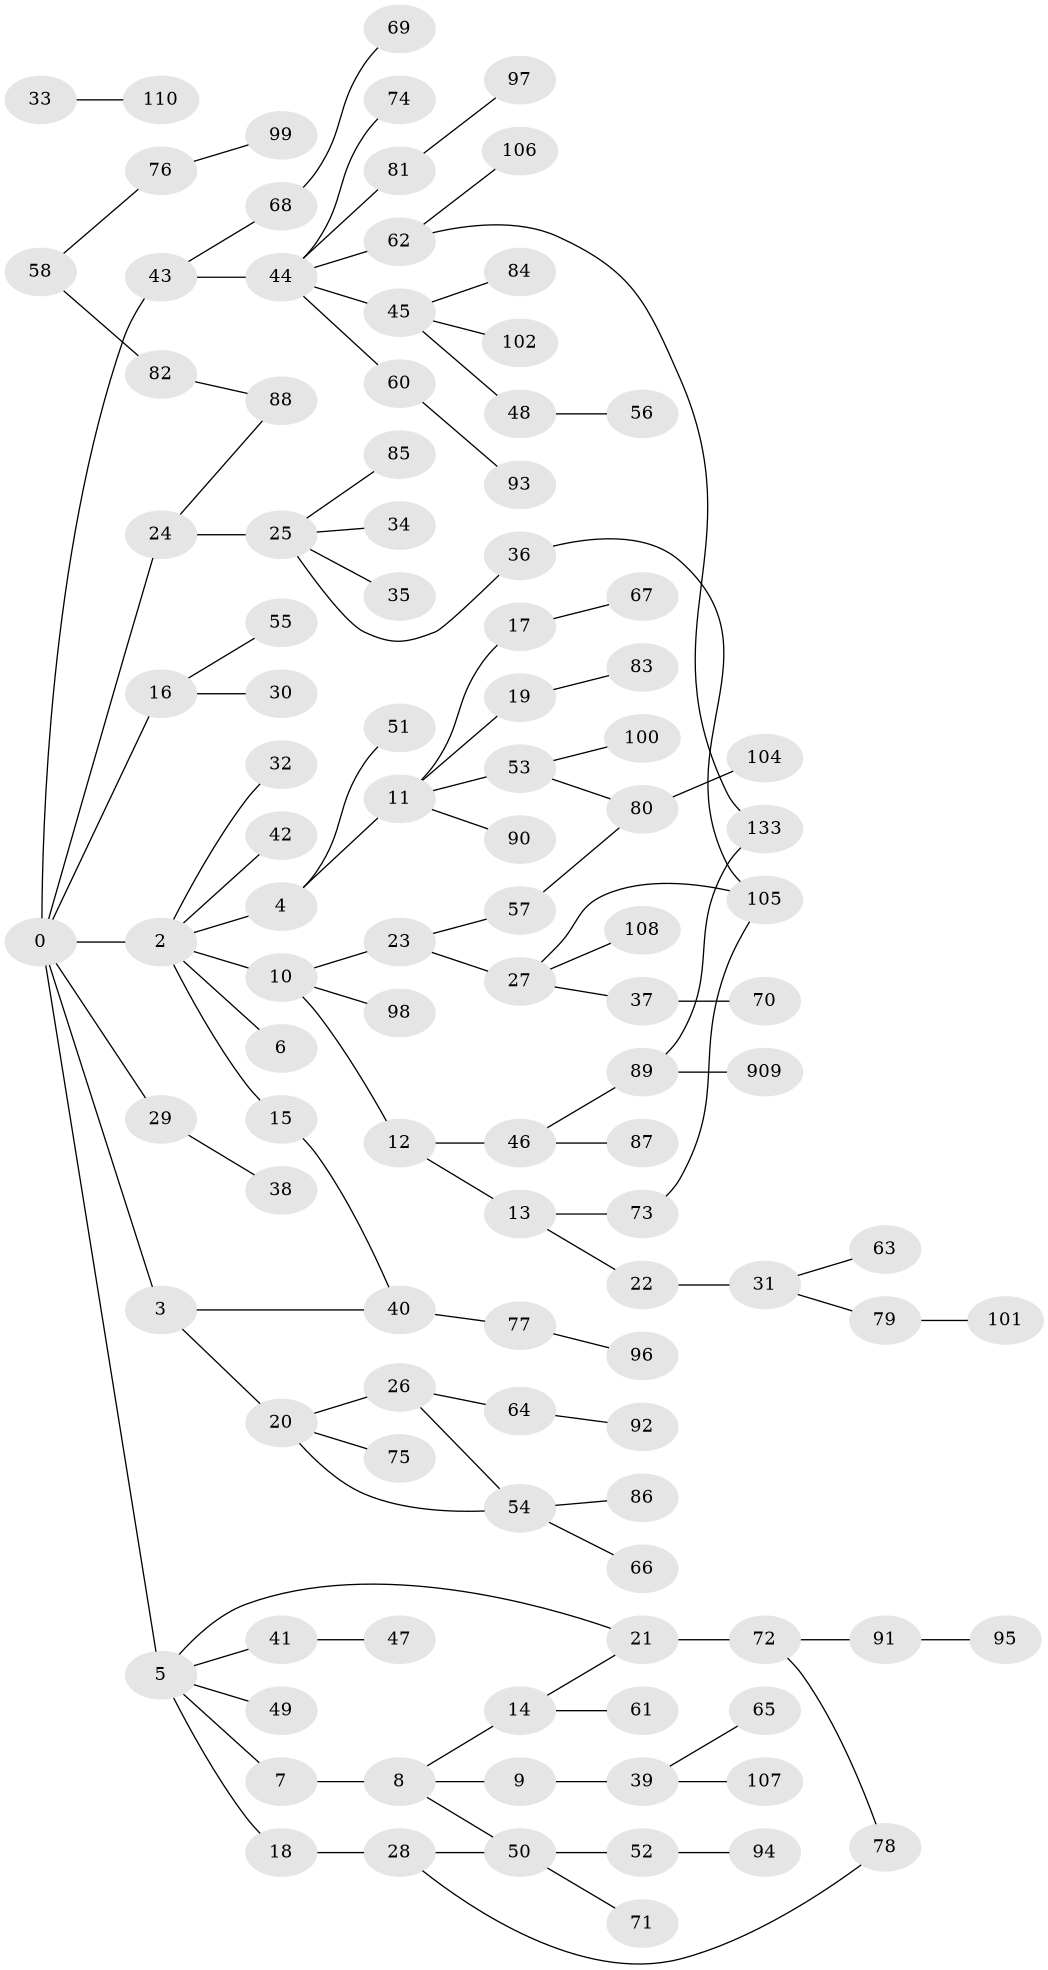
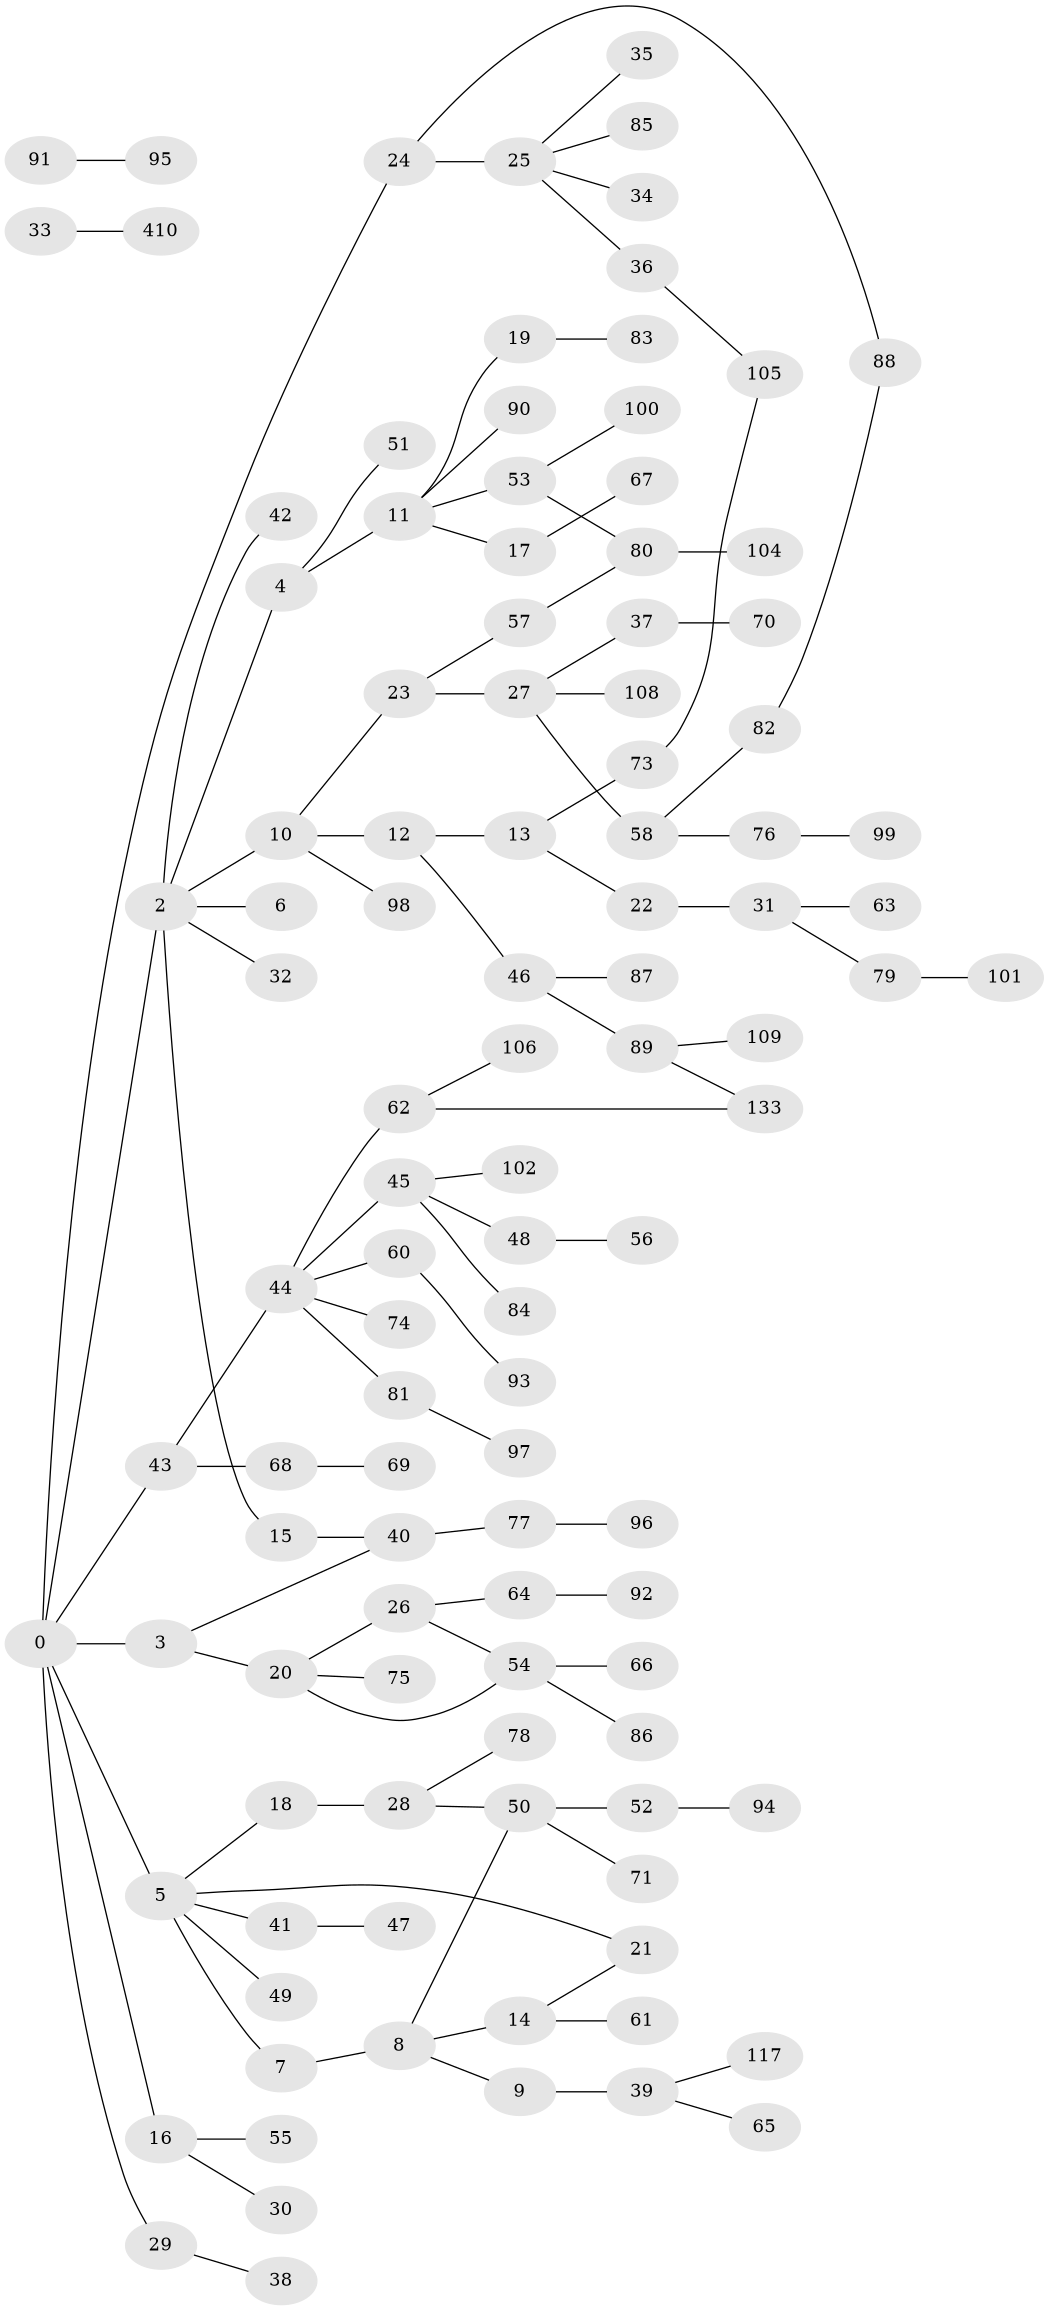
node "110": label "110" -> "410"
edge "105" -- "27": now "58" -- "27"
node "909": label "909" -> "109"
node "72": removed
node "107": label "107" -> "117"
